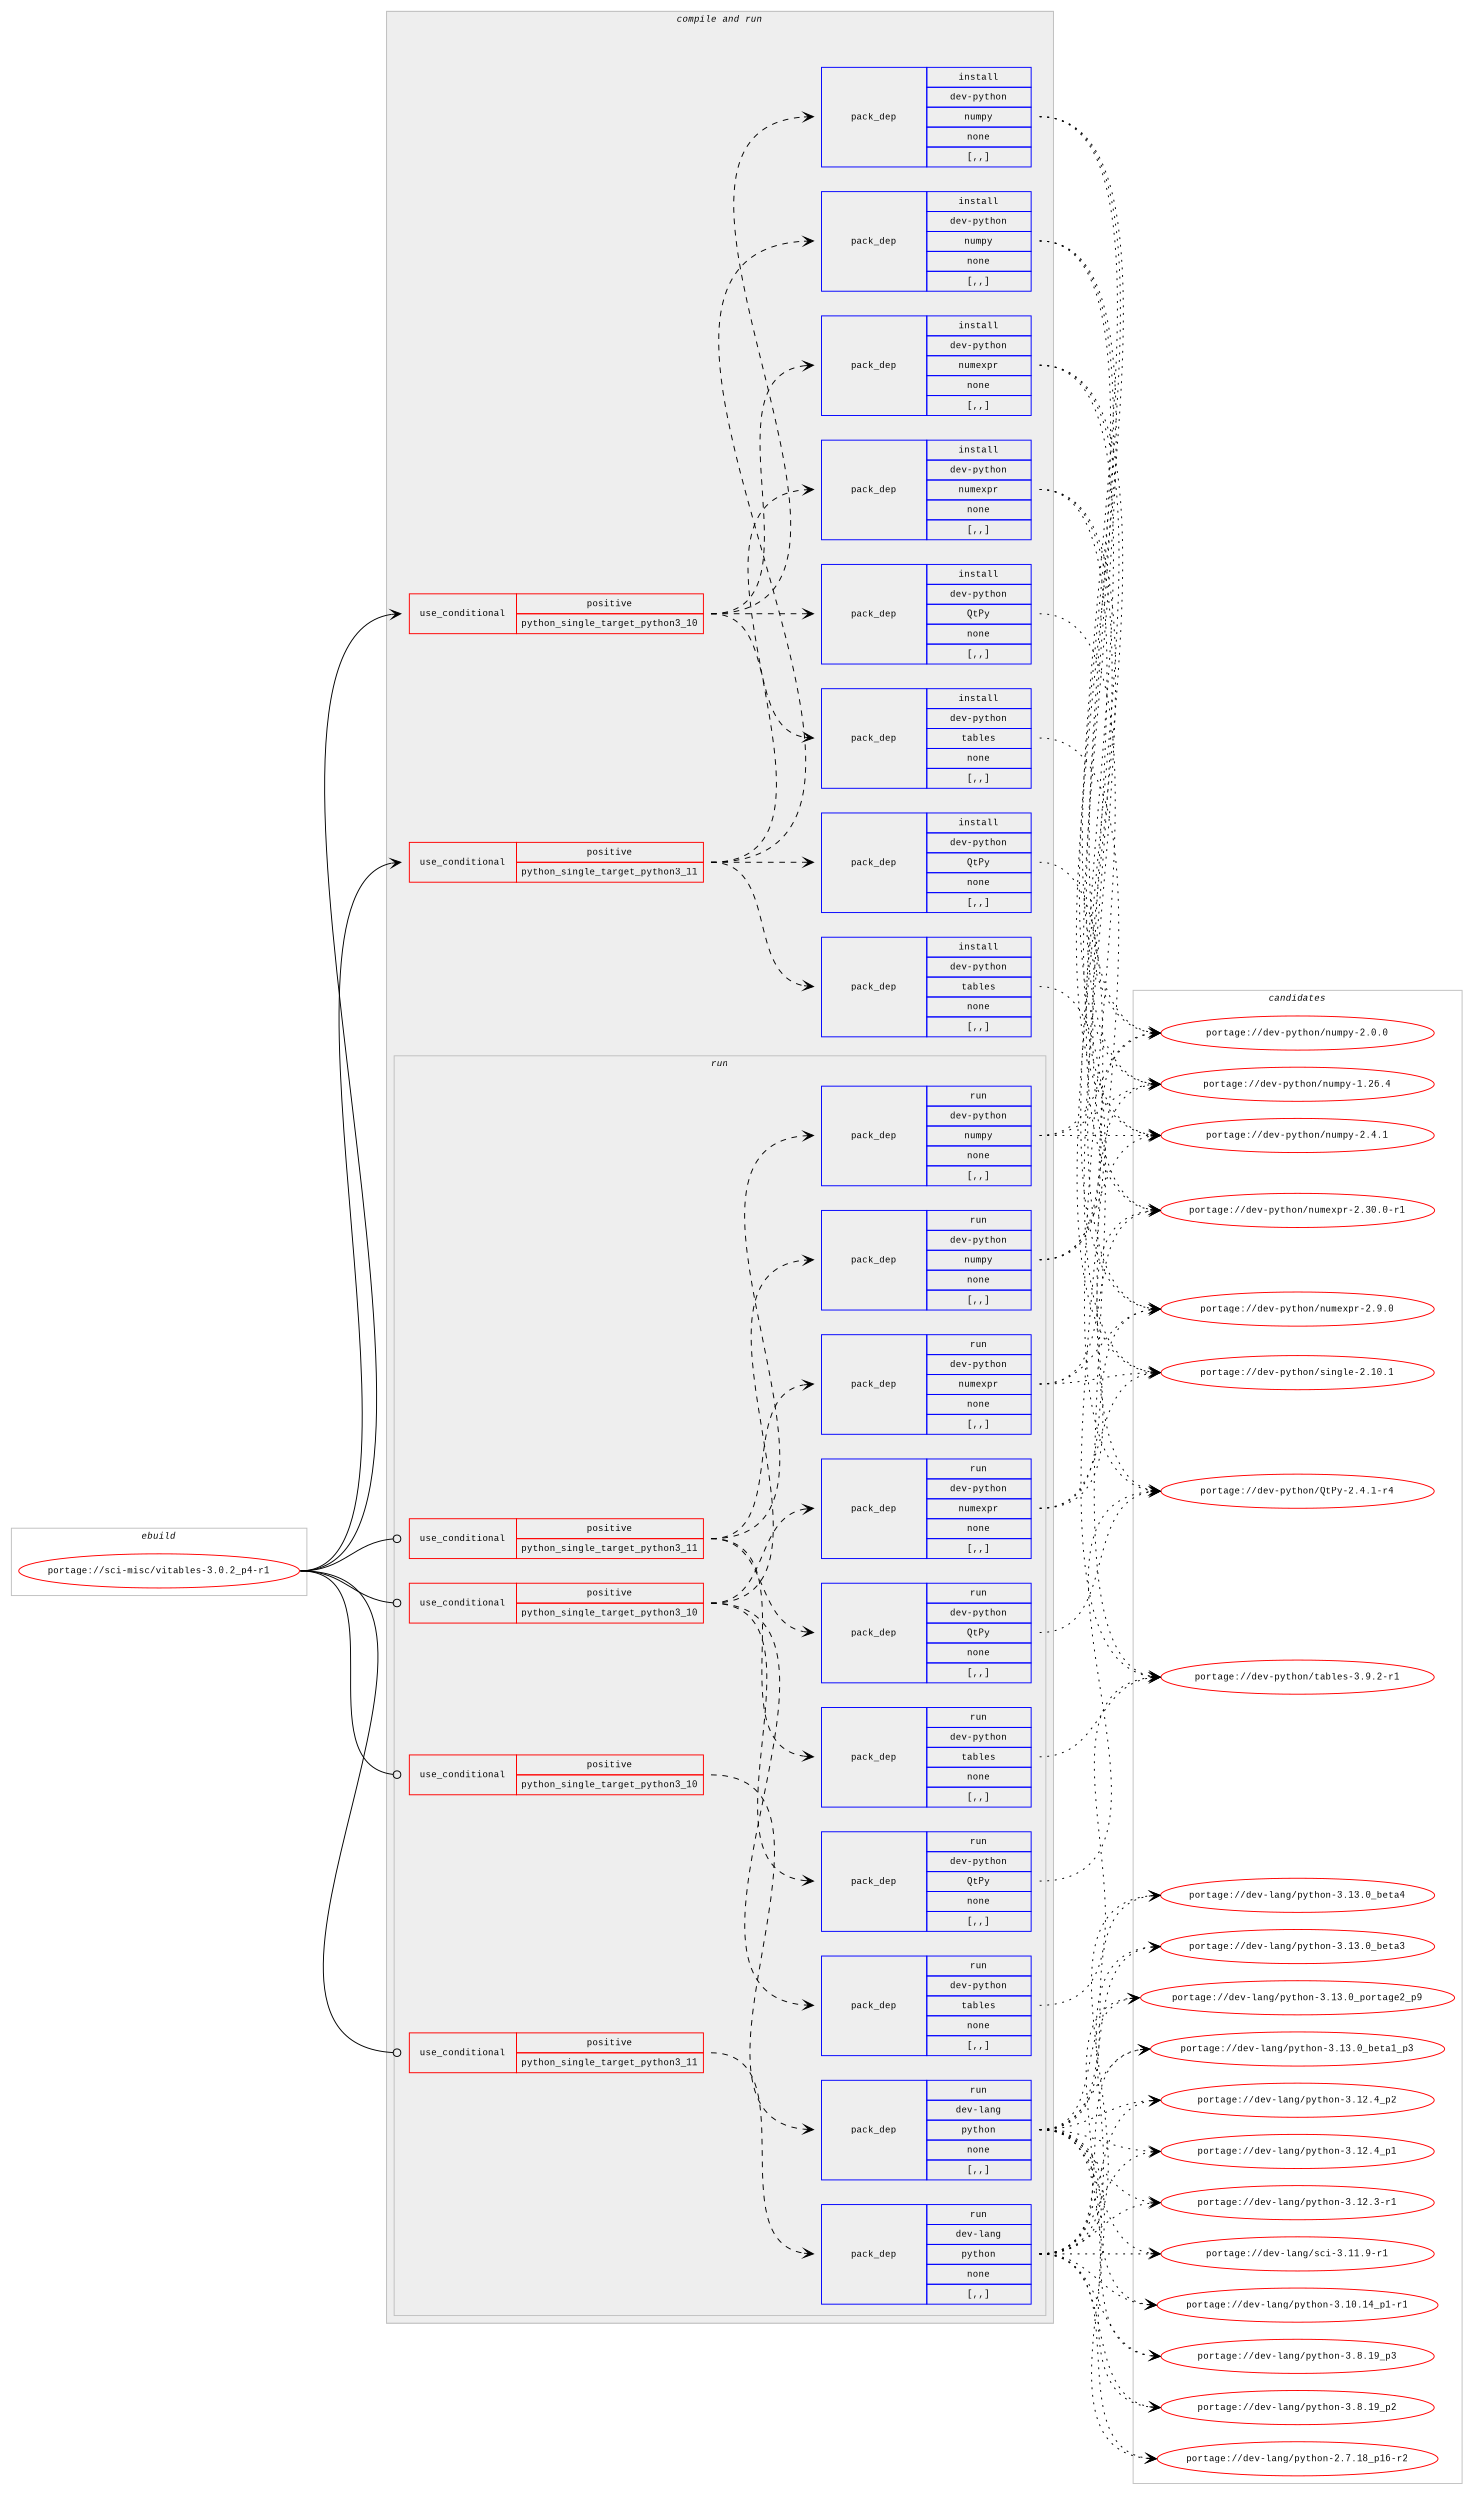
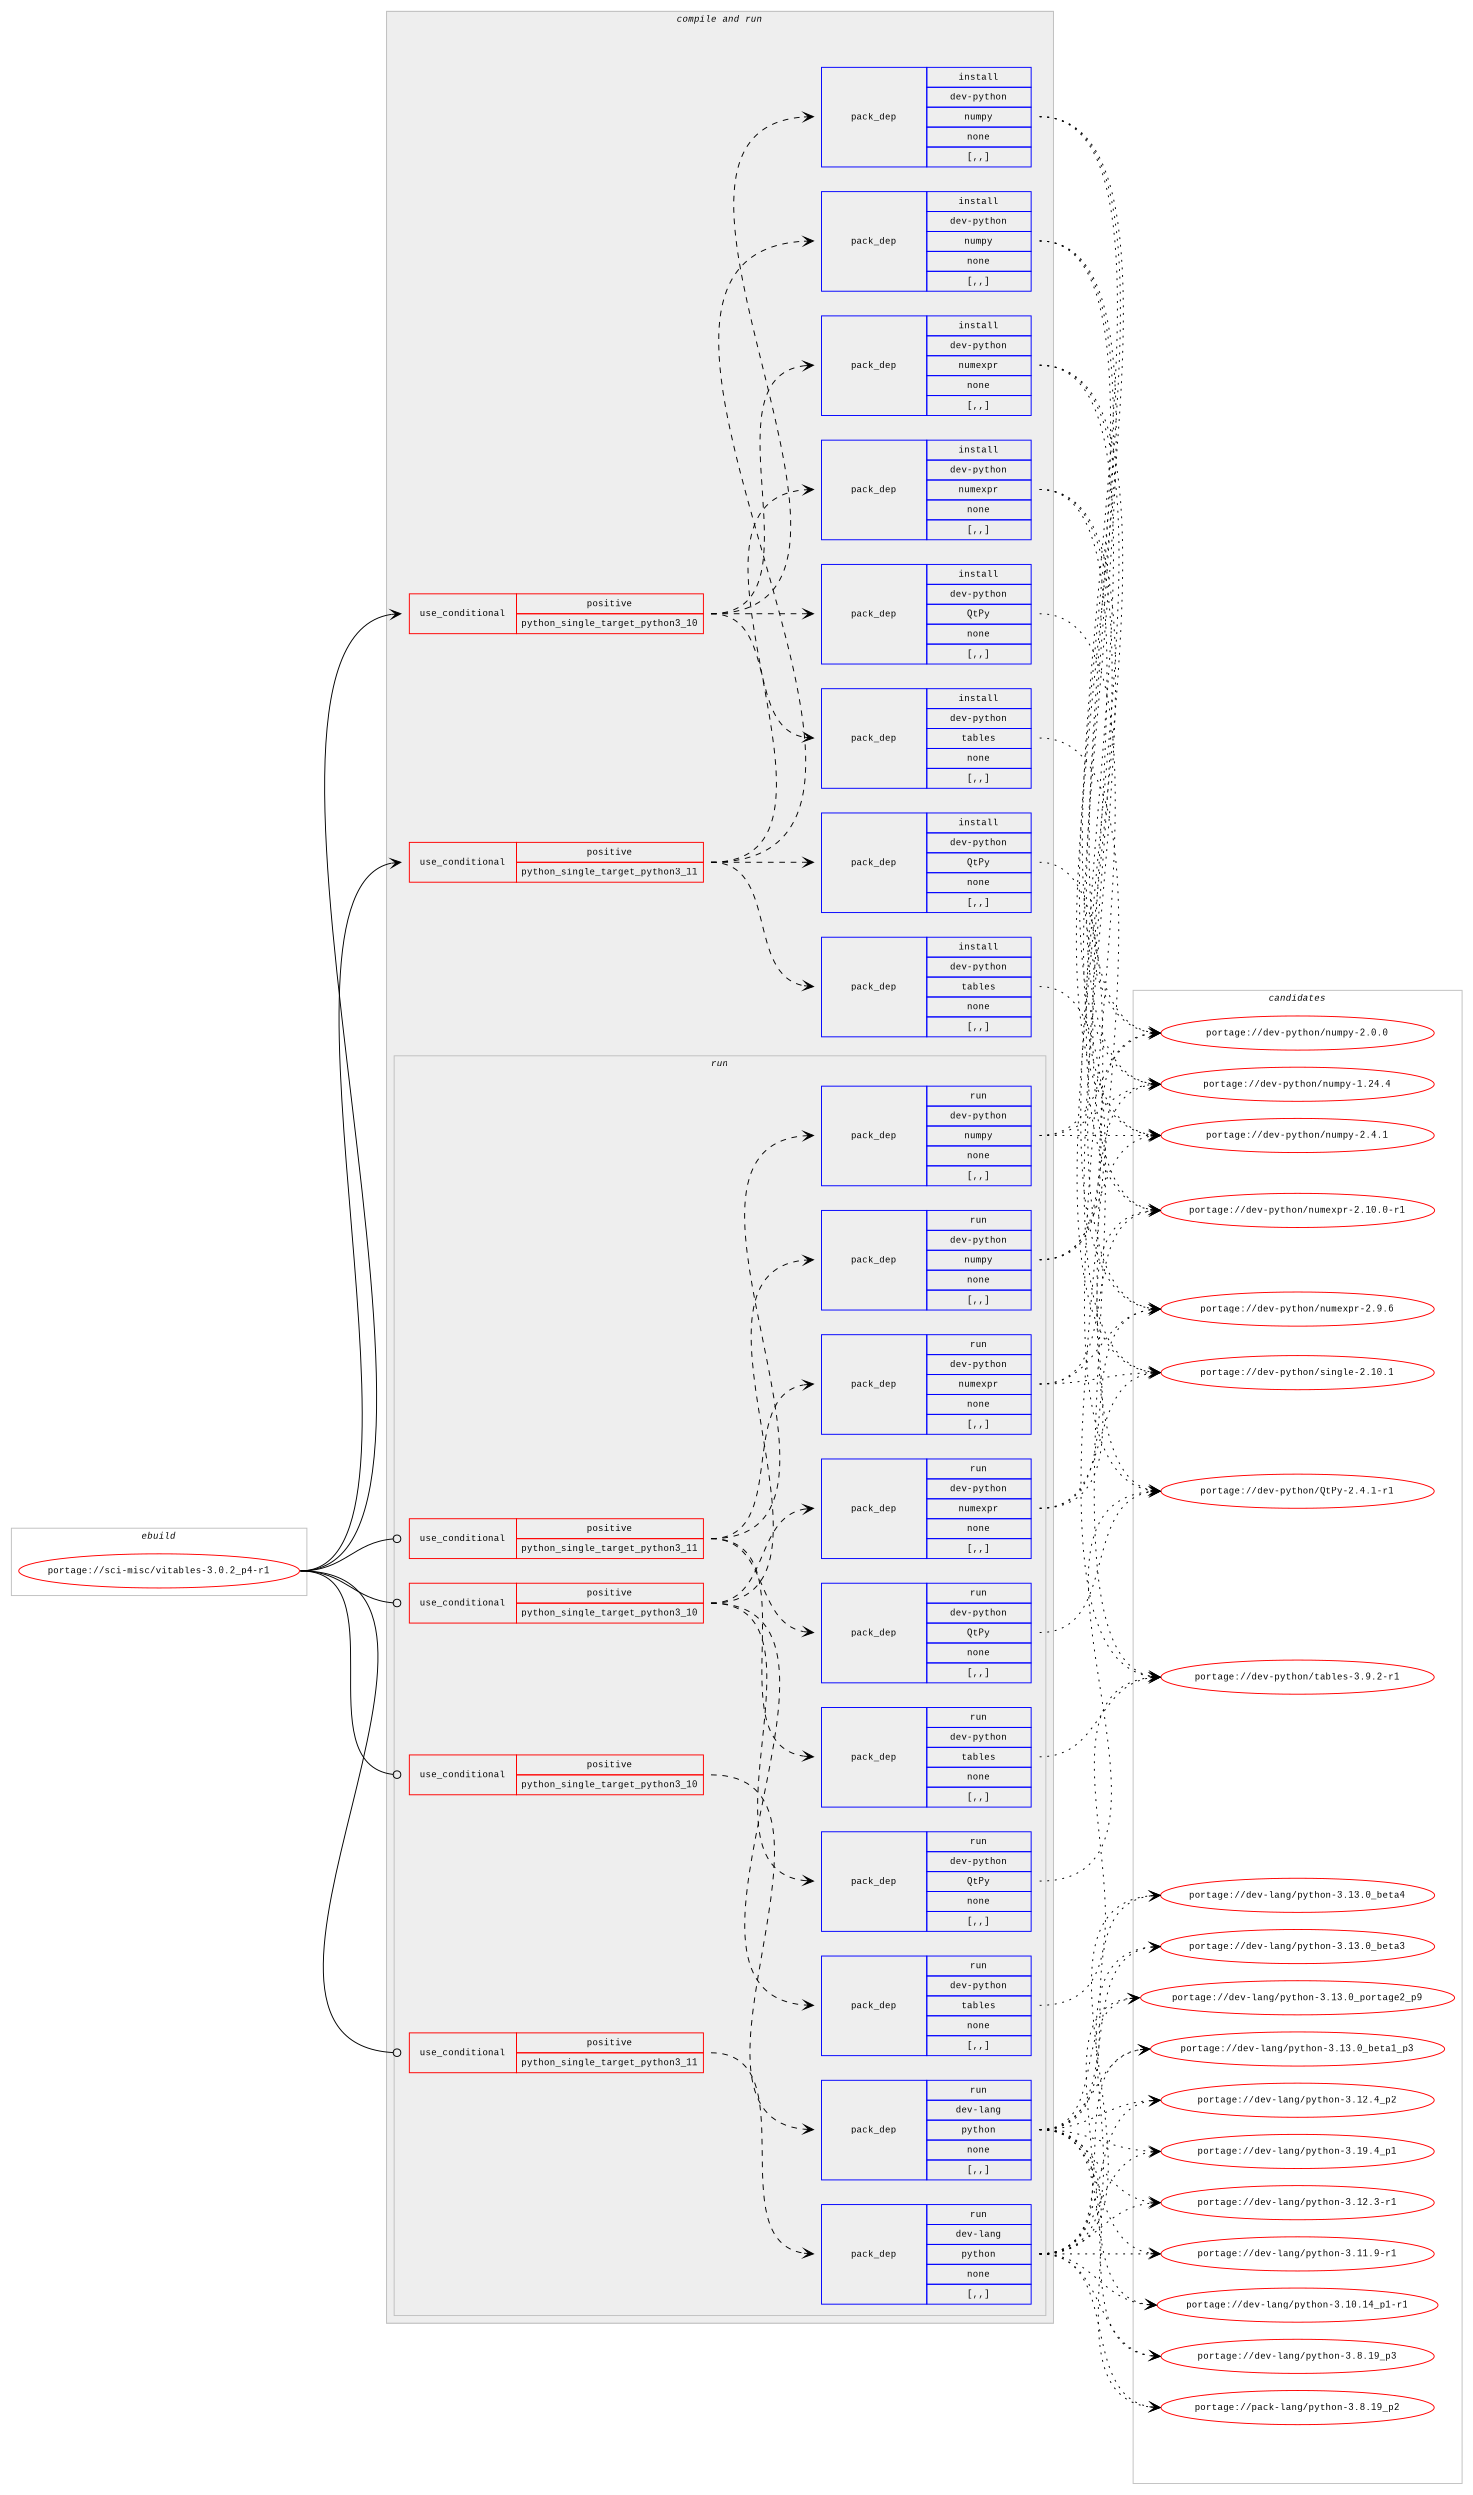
node "portage://dev-python/numpy-1.26.4": label "portage://dev-python/numpy-1.26.4" -> "portage://dev-python/numpy-1.24.4"
node "portage://dev-python/numexpr-2.30.0-r1": label "portage://dev-python/numexpr-2.30.0-r1" -> "portage://dev-python/numexpr-2.10.0-r1"
node "portage://dev-python/numexpr-2.9.0": label "portage://dev-python/numexpr-2.9.0" -> "portage://dev-python/numexpr-2.9.6"
node "portage://dev-python/QtPy-2.4.1-r4": label "portage://dev-python/QtPy-2.4.1-r4" -> "portage://dev-python/QtPy-2.4.1-r1"
node "portage://dev-lang/python-3.12.4_p1": label "portage://dev-lang/python-3.12.4_p1" -> "portage://dev-lang/python-3.19.4_p1"
node "portage://dev-lang/sci-3.11.9-r1": label "portage://dev-lang/sci-3.11.9-r1" -> "portage://dev-lang/python-3.11.9-r1"
node "portage://dev-lang/python-3.8.19_p2": label "portage://dev-lang/python-3.8.19_p2" -> "portage://pack-lang/python-3.8.19_p2"
node "portage://dev-lang/python-2.7.18_p16-r2": removed
